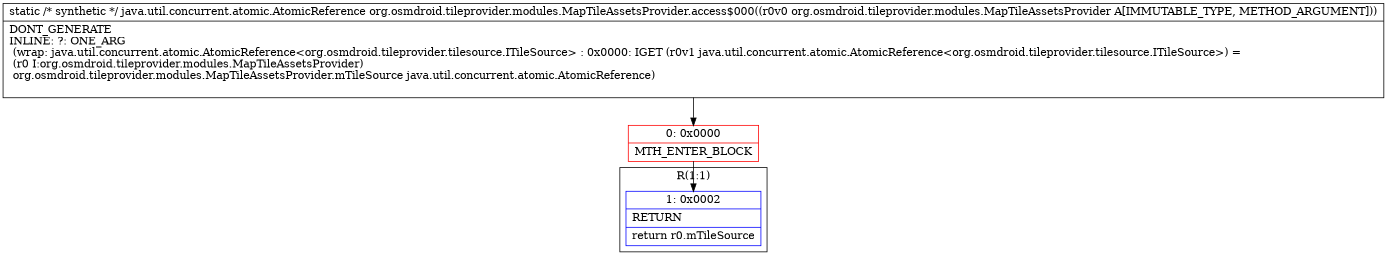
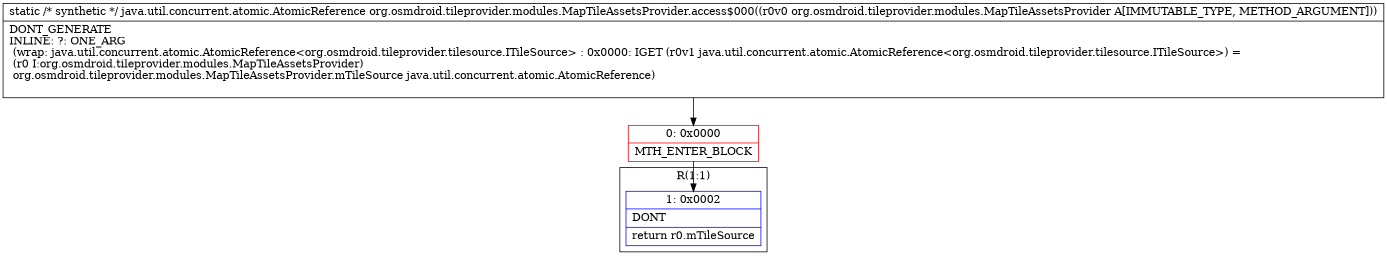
node "1: 0x0002": text "RETURN" -> "DONT"
